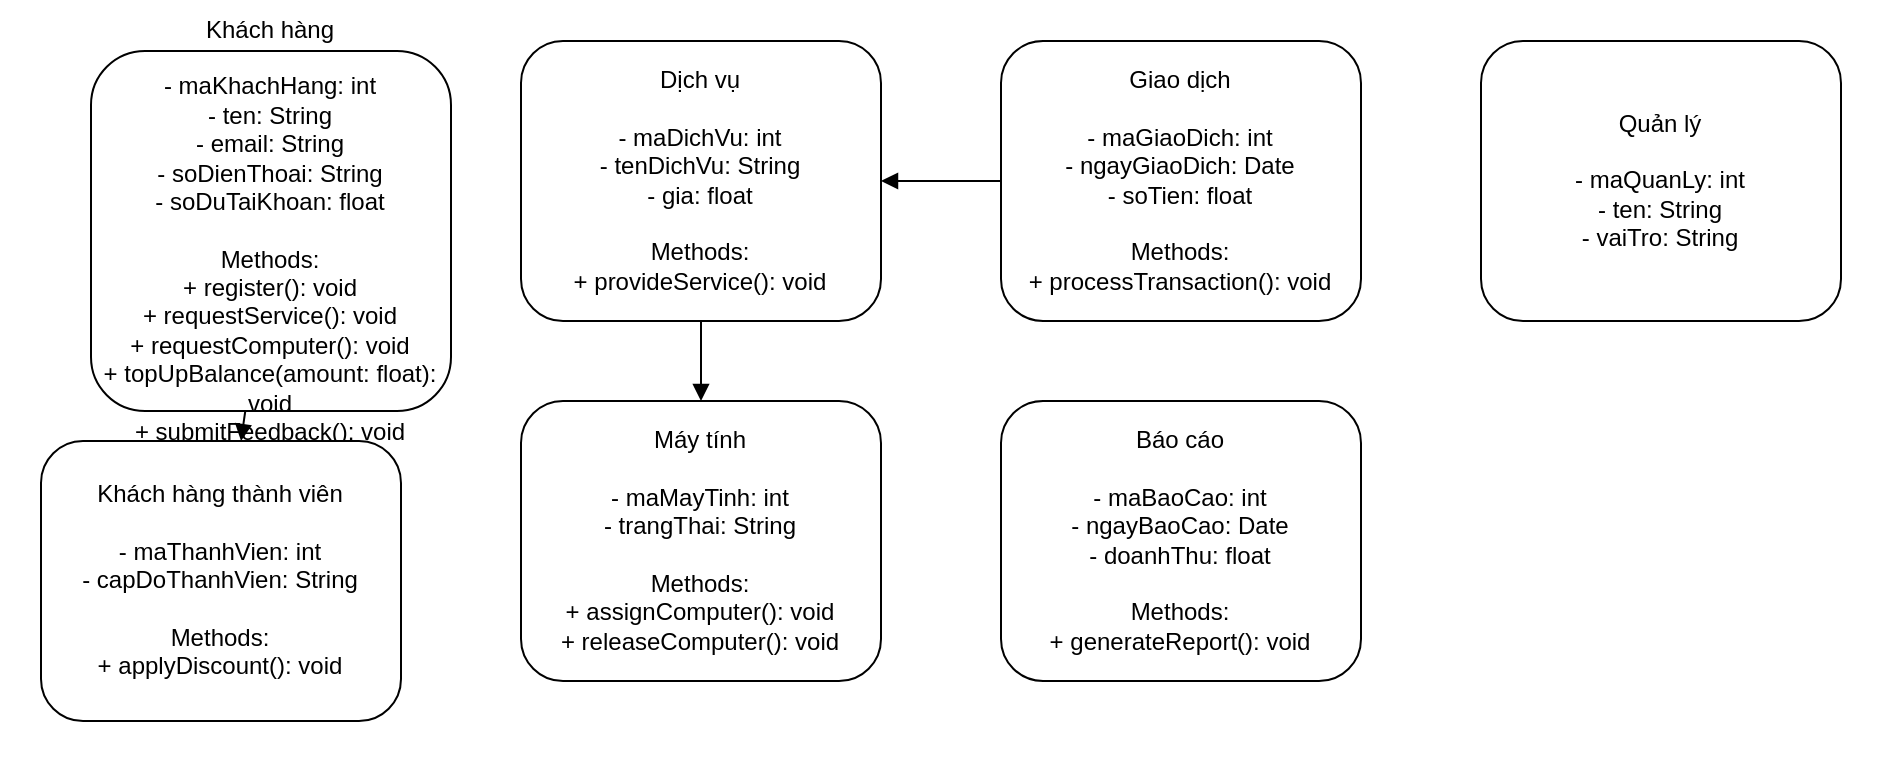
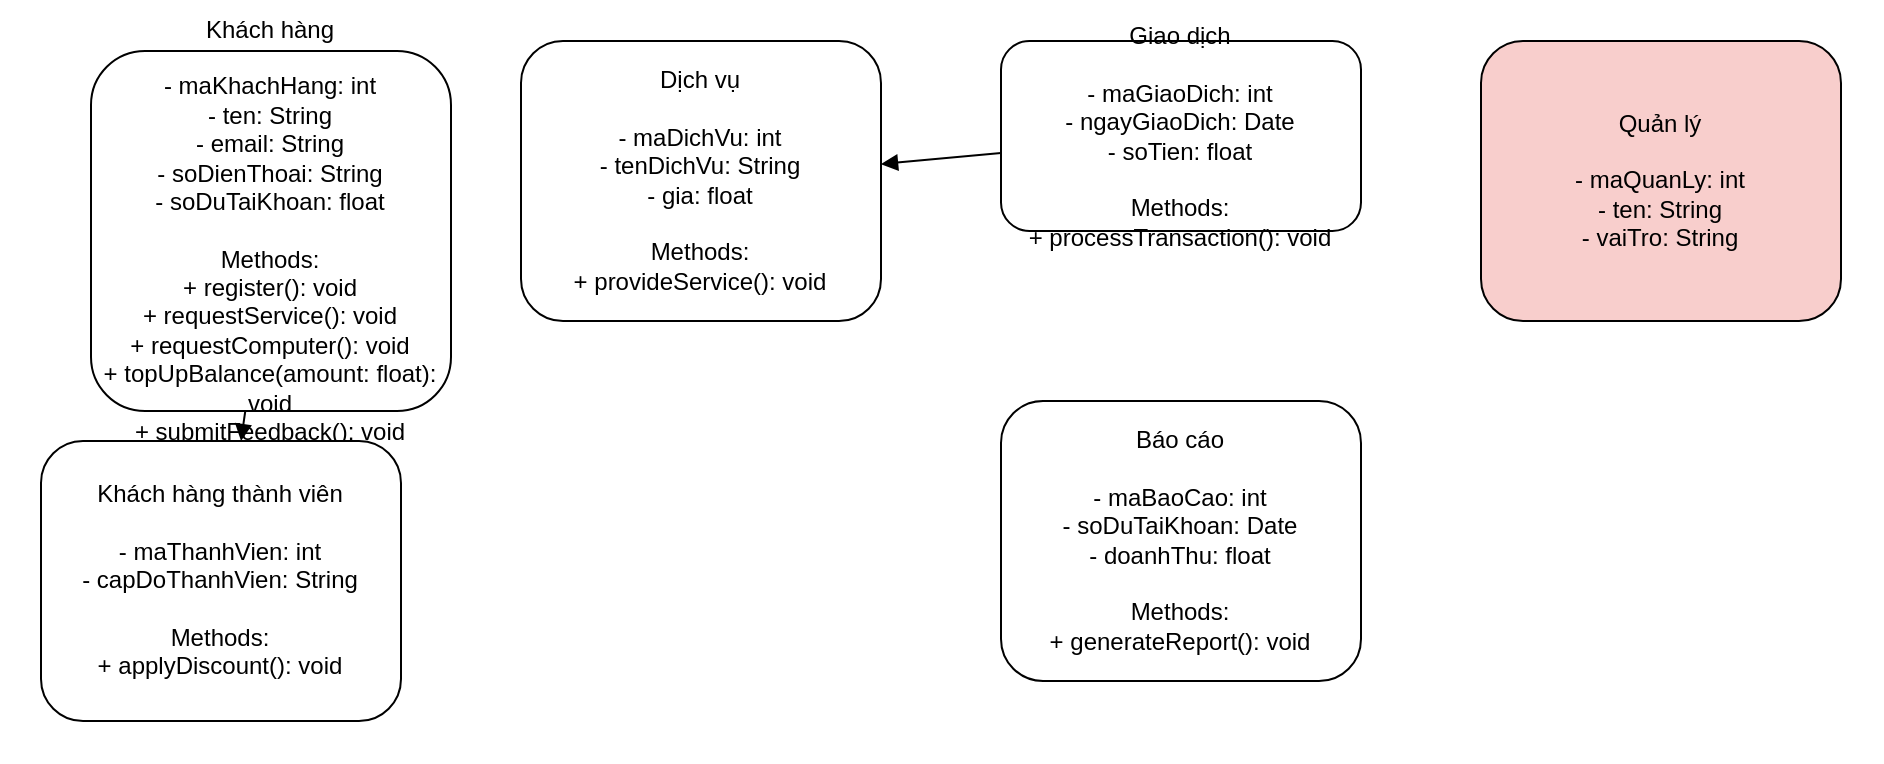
node "Giao dịch - maGiaoDich: int - ngayGiaoDich: Date - soTien: float Methods: + processTransaction(): void": size 360x280 -> 360x190
node "Quản lý - maQuanLy: int - ten: String - vaiTro: String": fillcolor #ffffff -> #f8cecc
edge "Dịch vụ - maDichVu: int - tenDichVu: String - gia: float Methods: + provideService(): void" -> "Máy tính - maMayTinh: int - trangThai: String Methods: + assignComputer(): void + releaseComputer(): void": removed
node "Máy tính - maMayTinh: int - trangThai: String Methods: + assignComputer(): void + releaseComputer(): void": removed
node "Báo cáo - maBaoCao: int - ngayBaoCao: Date - doanhThu: float Methods: + generateReport(): void": label "Báo cáo - maBaoCao: int - ngayBaoCao: Date - doanhThu: float Methods: + generateReport(): void" -> "Báo cáo - maBaoCao: int - soDuTaiKhoan: Date - doanhThu: float Methods: + generateReport(): void"
